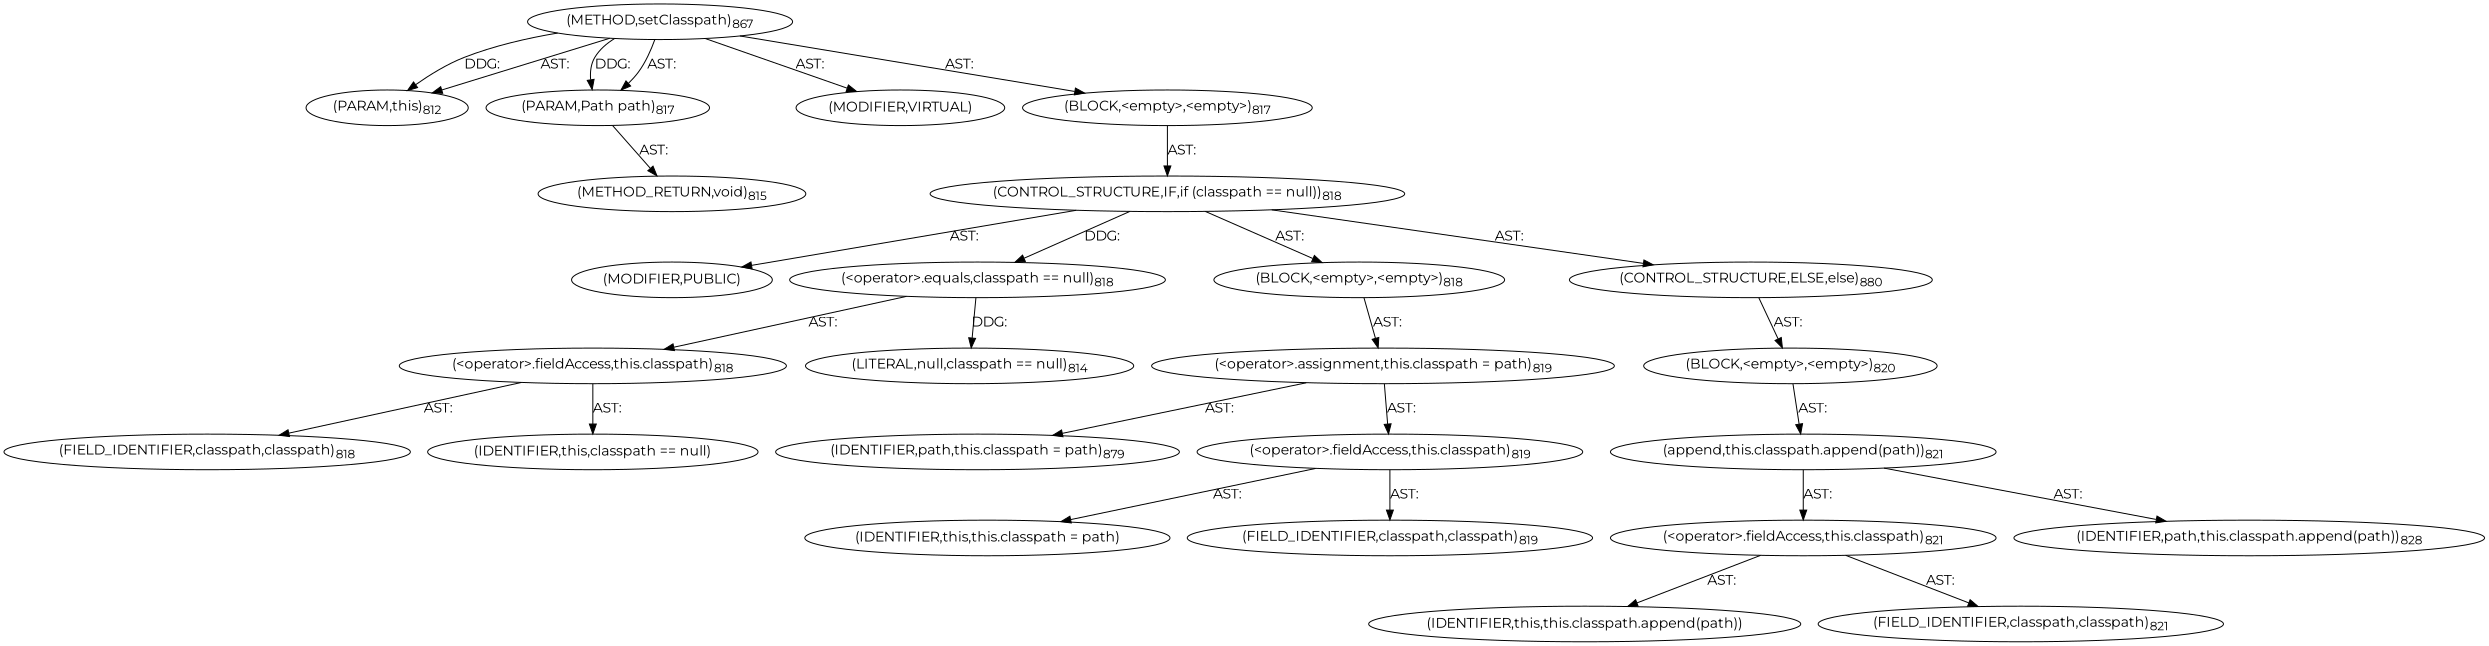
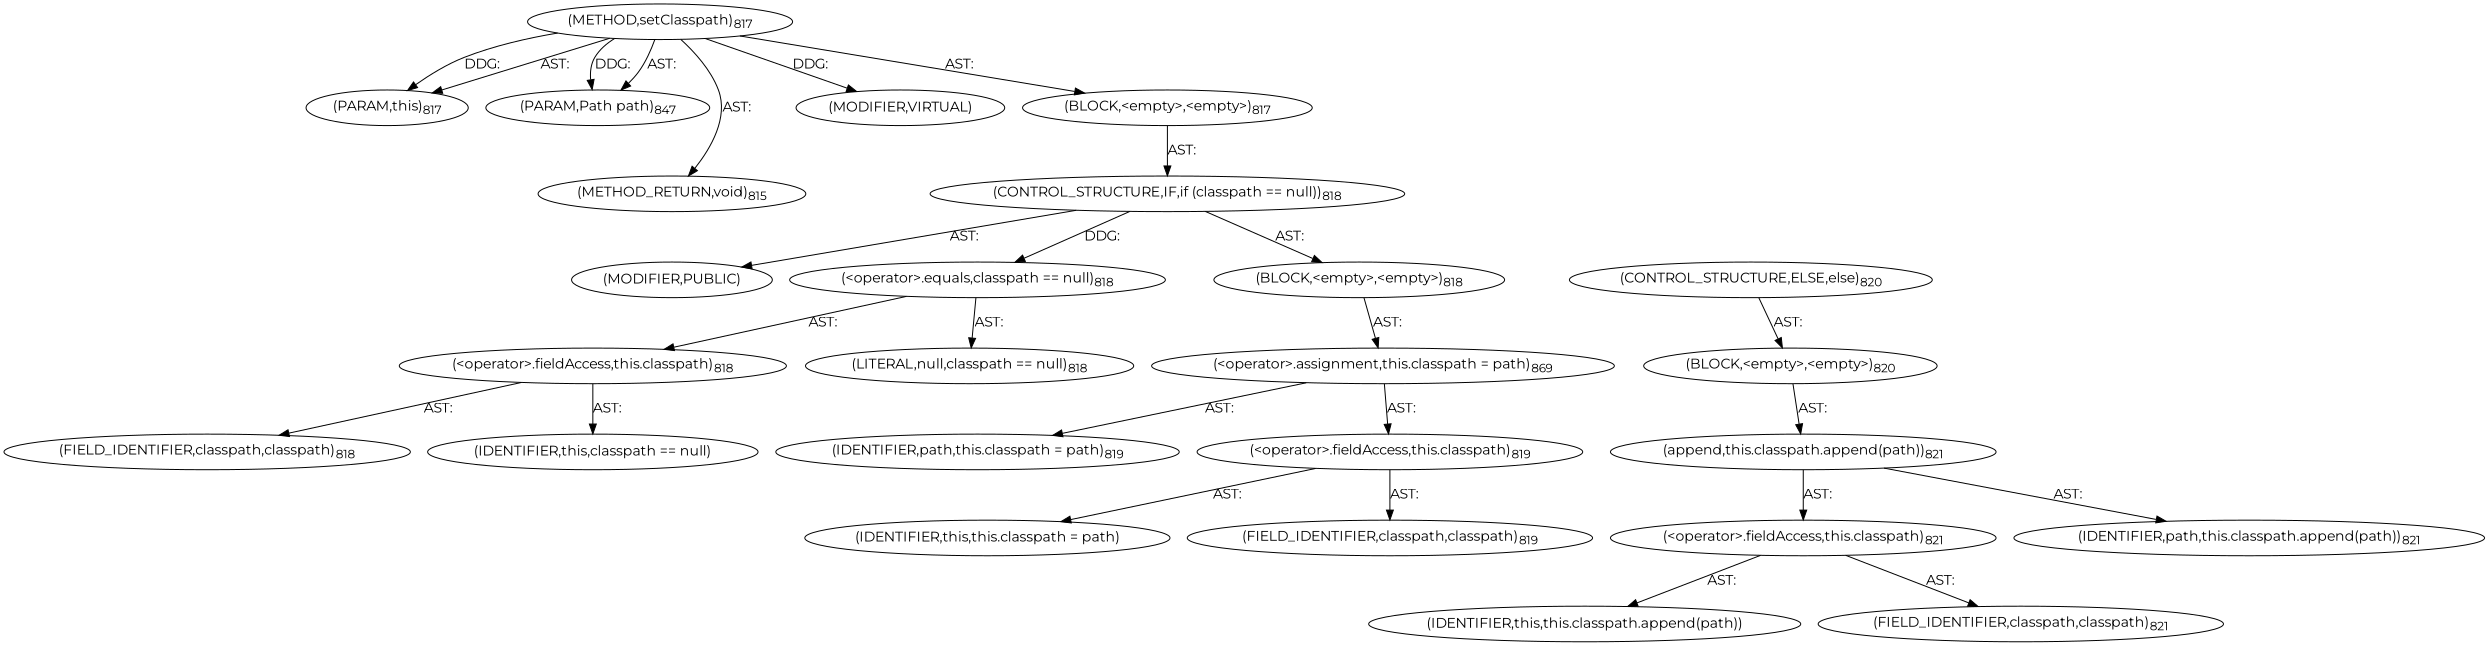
node "(METHOD,setClasspath)": text "867" -> "817"
edge "(METHOD,setClasspath)" -> "(MODIFIER,VIRTUAL)": label "AST: " -> "DDG: "
node "(PARAM,this)": text "812" -> "817"
node "(PARAM,Path path)": text "817" -> "847"
edge "(PARAM,Path path)" -> "(METHOD_RETURN,void)": now "(METHOD,setClasspath)" -> "(METHOD_RETURN,void)"
edge "(CONTROL_STRUCTURE,IF,if (classpath == null))" -> "(CONTROL_STRUCTURE,ELSE,else)": removed, label "AST:"
node "(CONTROL_STRUCTURE,ELSE,else)": text "880" -> "820"
edge "(<operator>.equals,classpath == null)" -> "(LITERAL,null,classpath == null)": label "DDG: " -> "AST: "
node "(LITERAL,null,classpath == null)": text "814" -> "818"
node "(<operator>.assignment,this.classpath = path)": text "819" -> "869"
node "(IDENTIFIER,path,this.classpath = path)": text "879" -> "819"
node "(IDENTIFIER,path,this.classpath.append(path))": text "828" -> "821"
